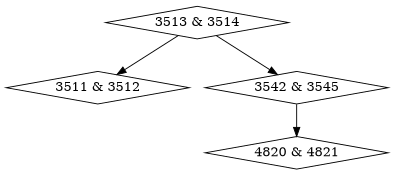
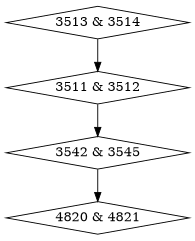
edge "3513 & 3514" -> "3542 & 3545": now "3511 & 3512" -> "3542 & 3545"
